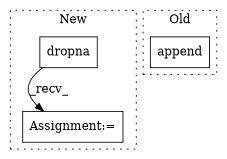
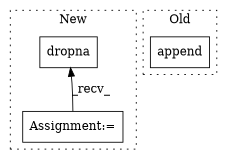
edge "dropna" -> "Assignment:=": reversed
